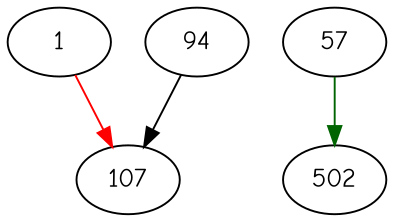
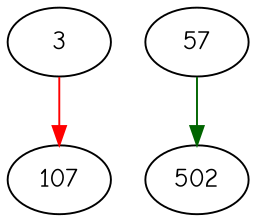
node "1": label "1" -> "3"
node "94": removed
